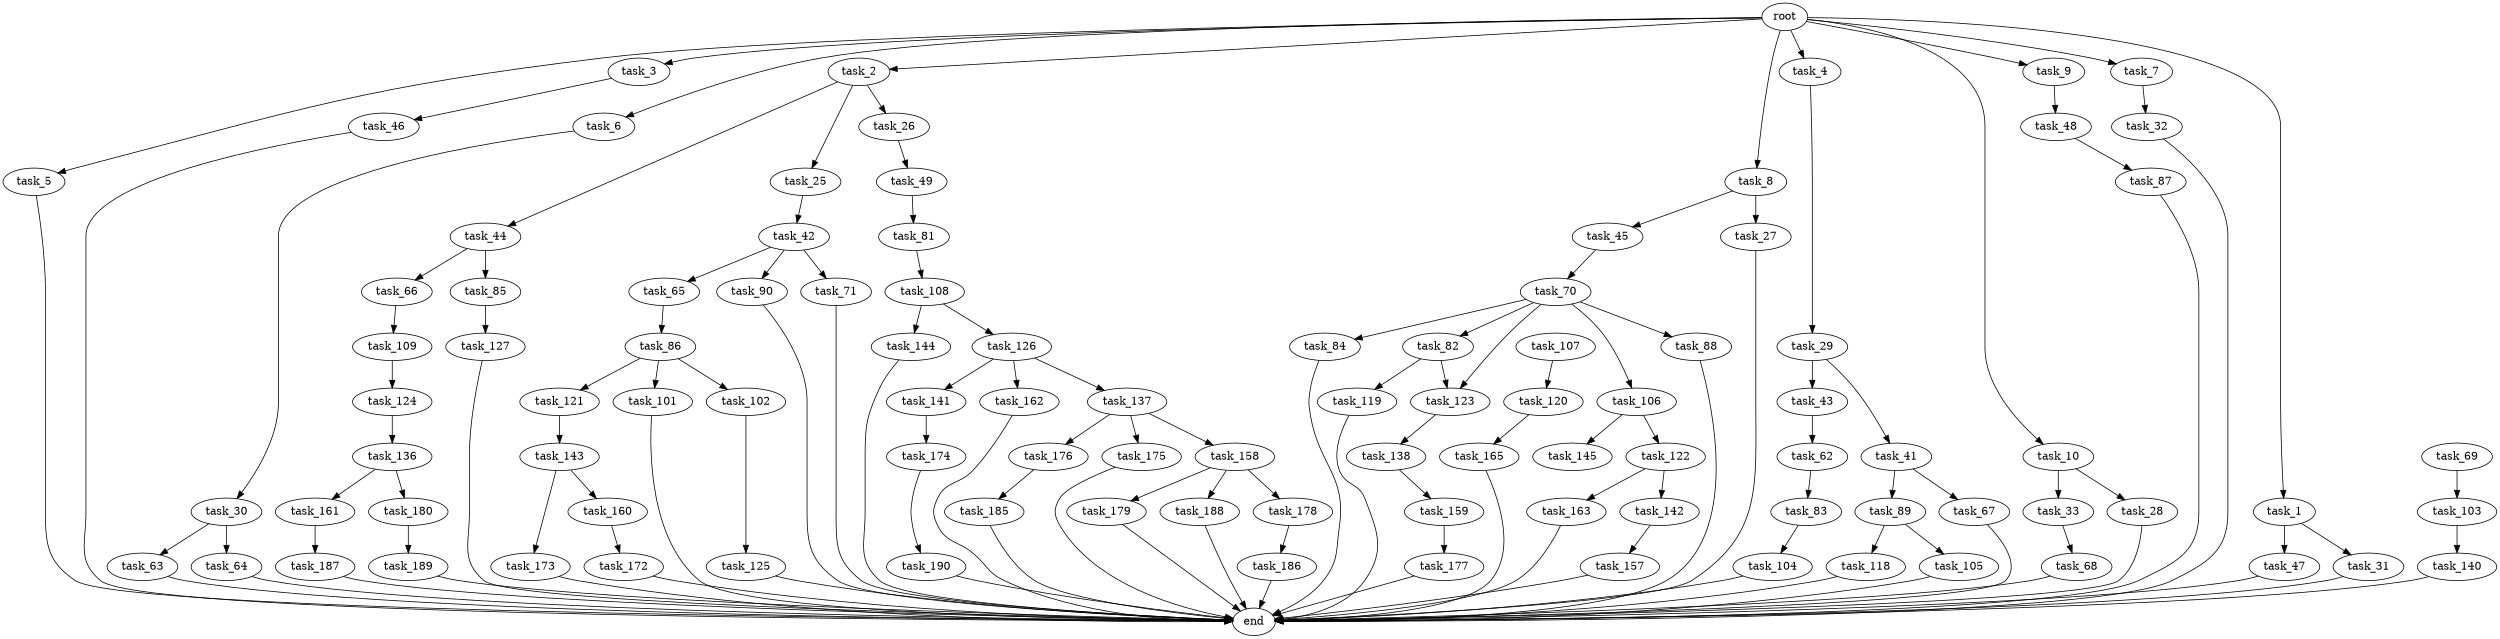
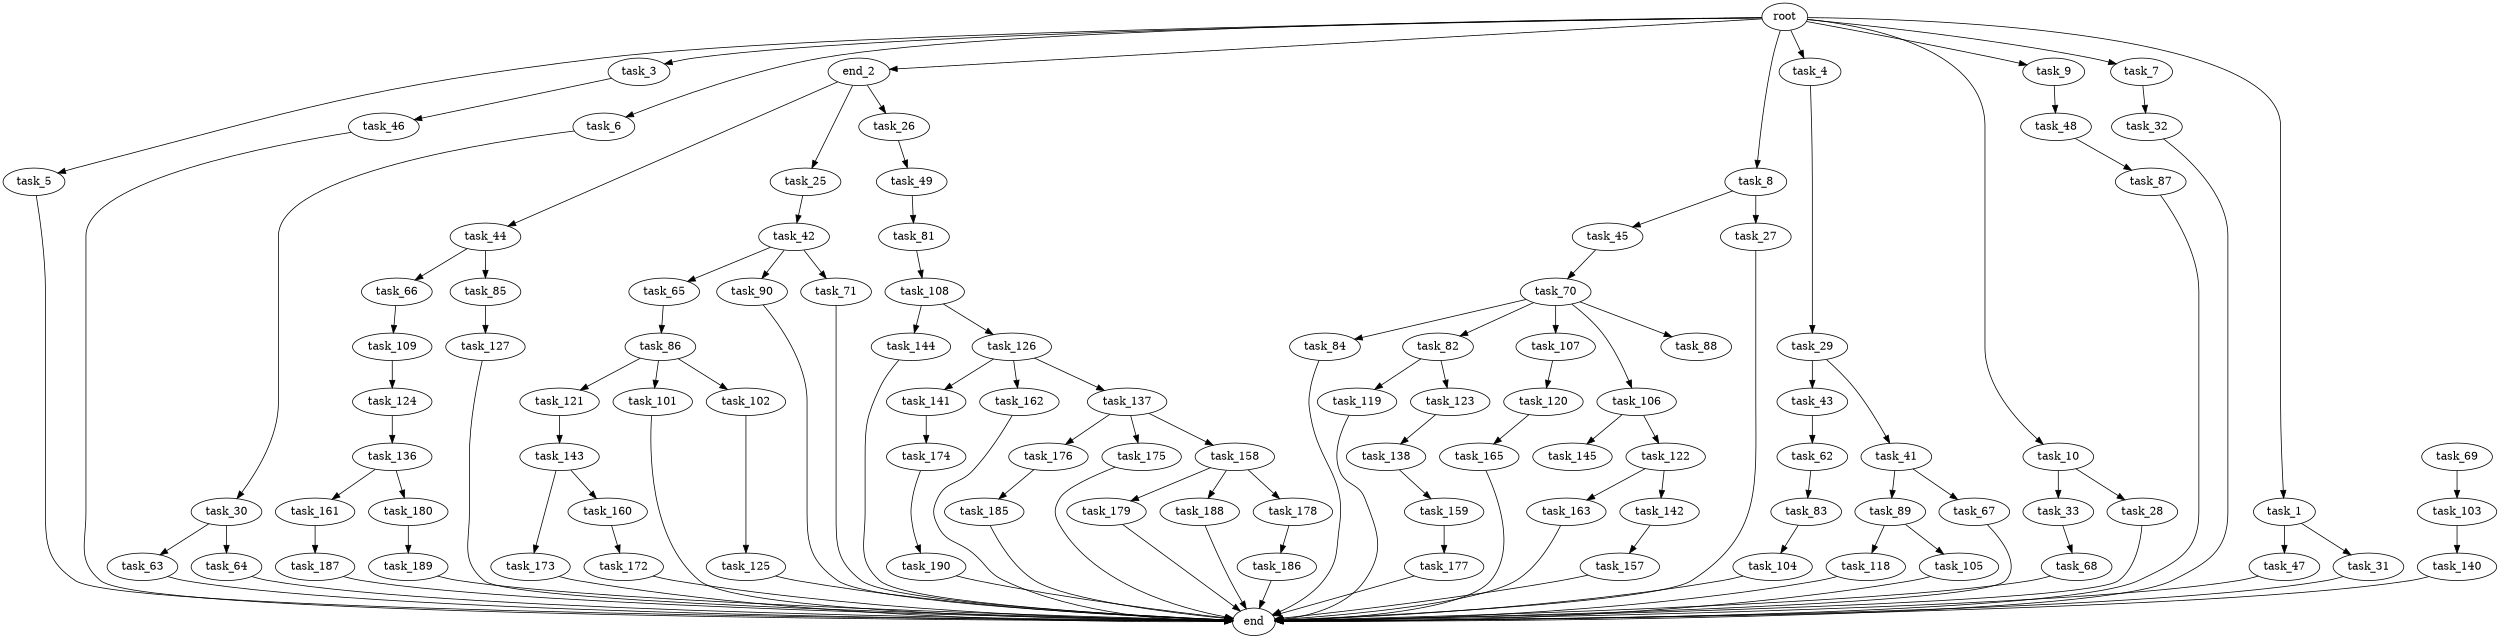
node "task_2": label "task_2" -> "end_2"
edge "task_70" -> "task_123": now "task_70" -> "task_107"
edge "task_88" -> "end": removed
